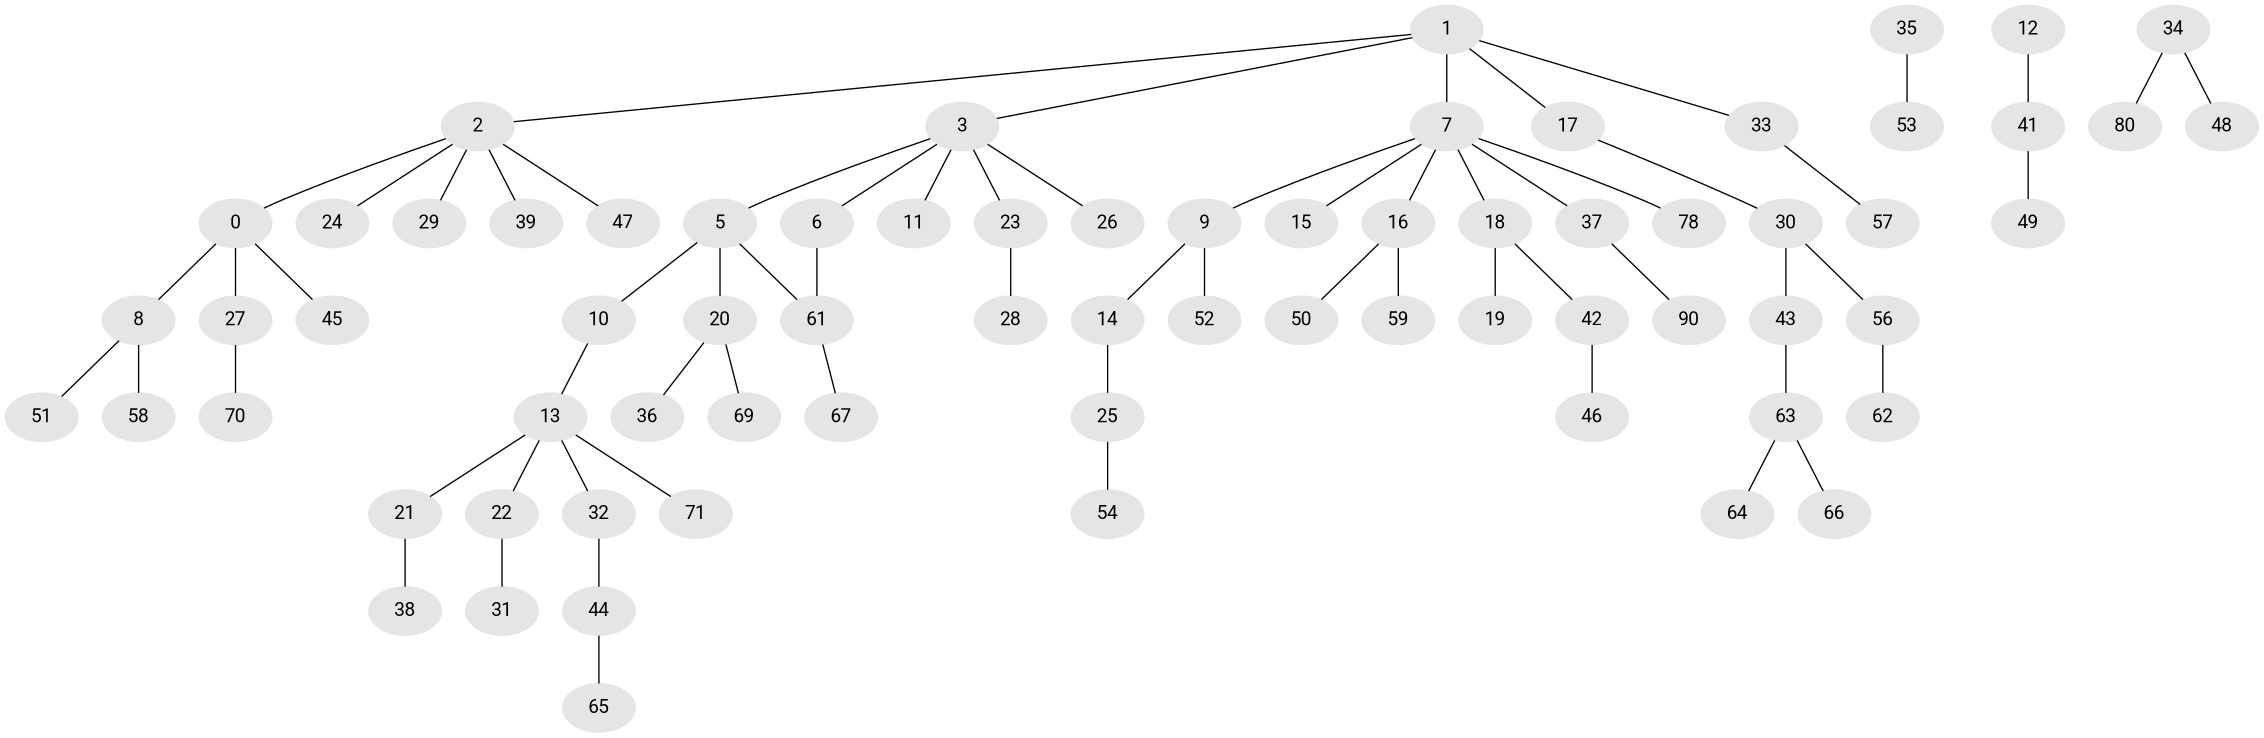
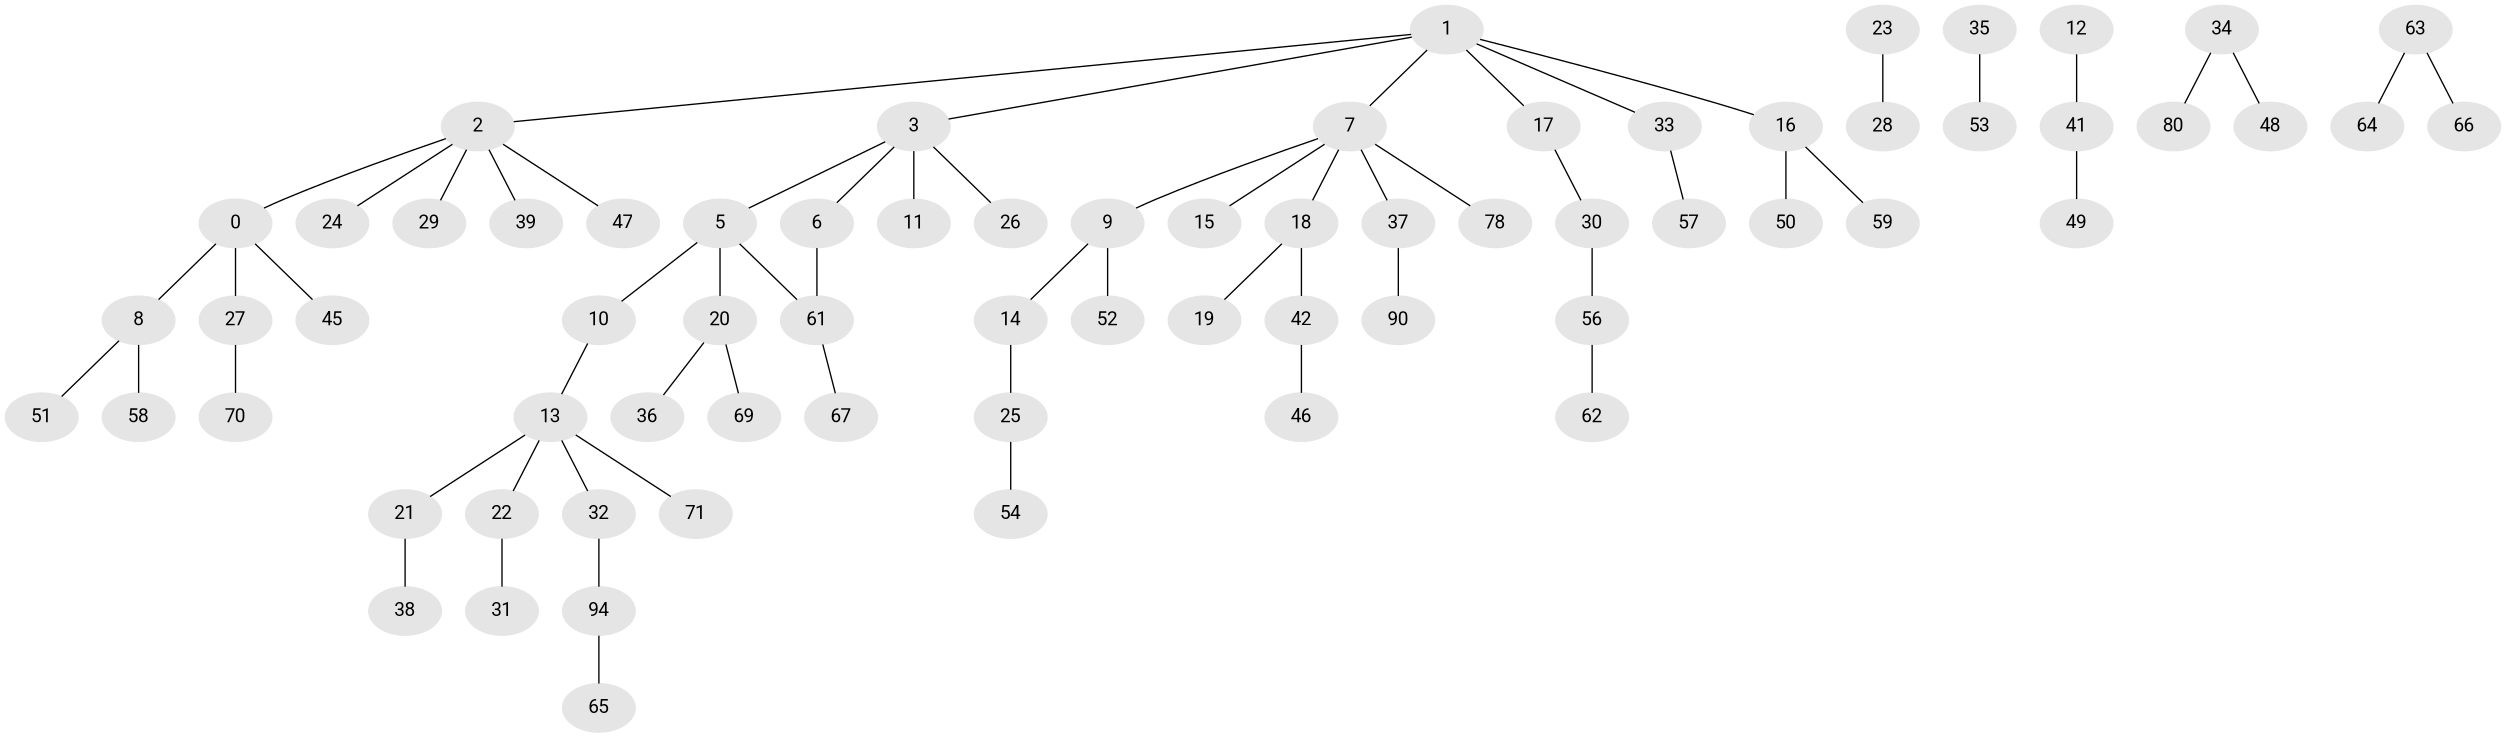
edge "3" -- "23": removed
edge "7" -- "16": now "1" -- "16"
node "43": removed
node "44": label "44" -> "94"
